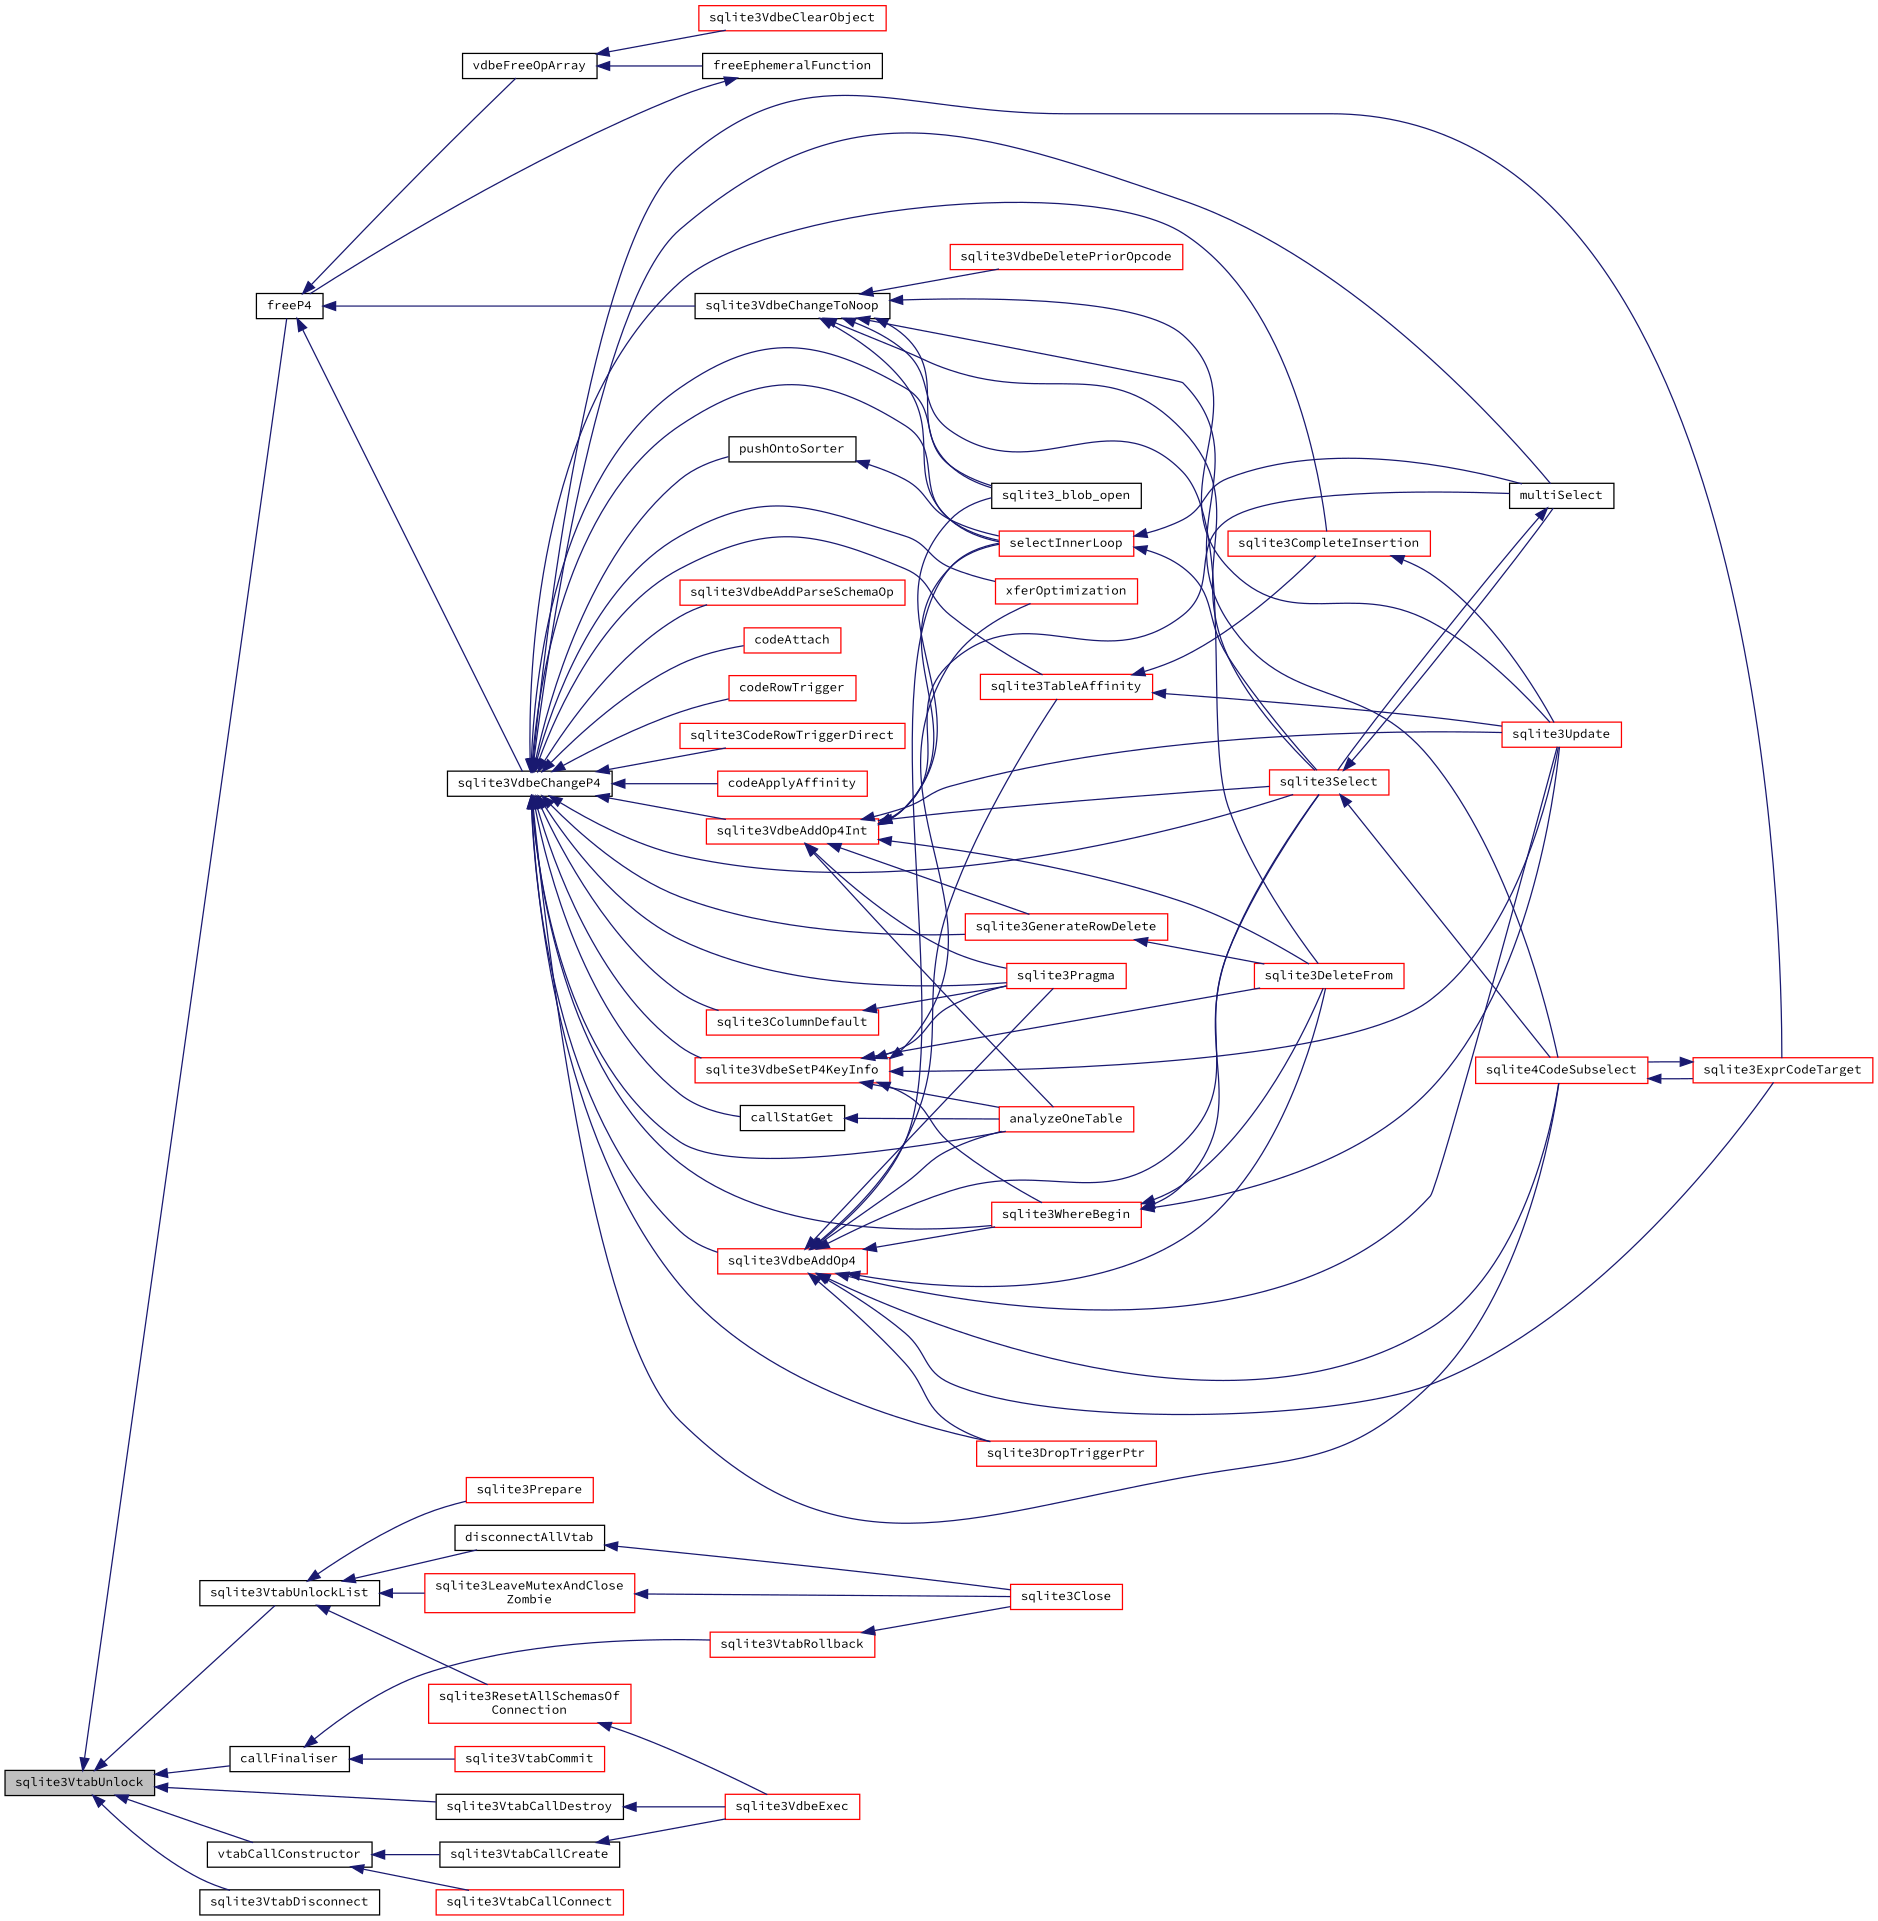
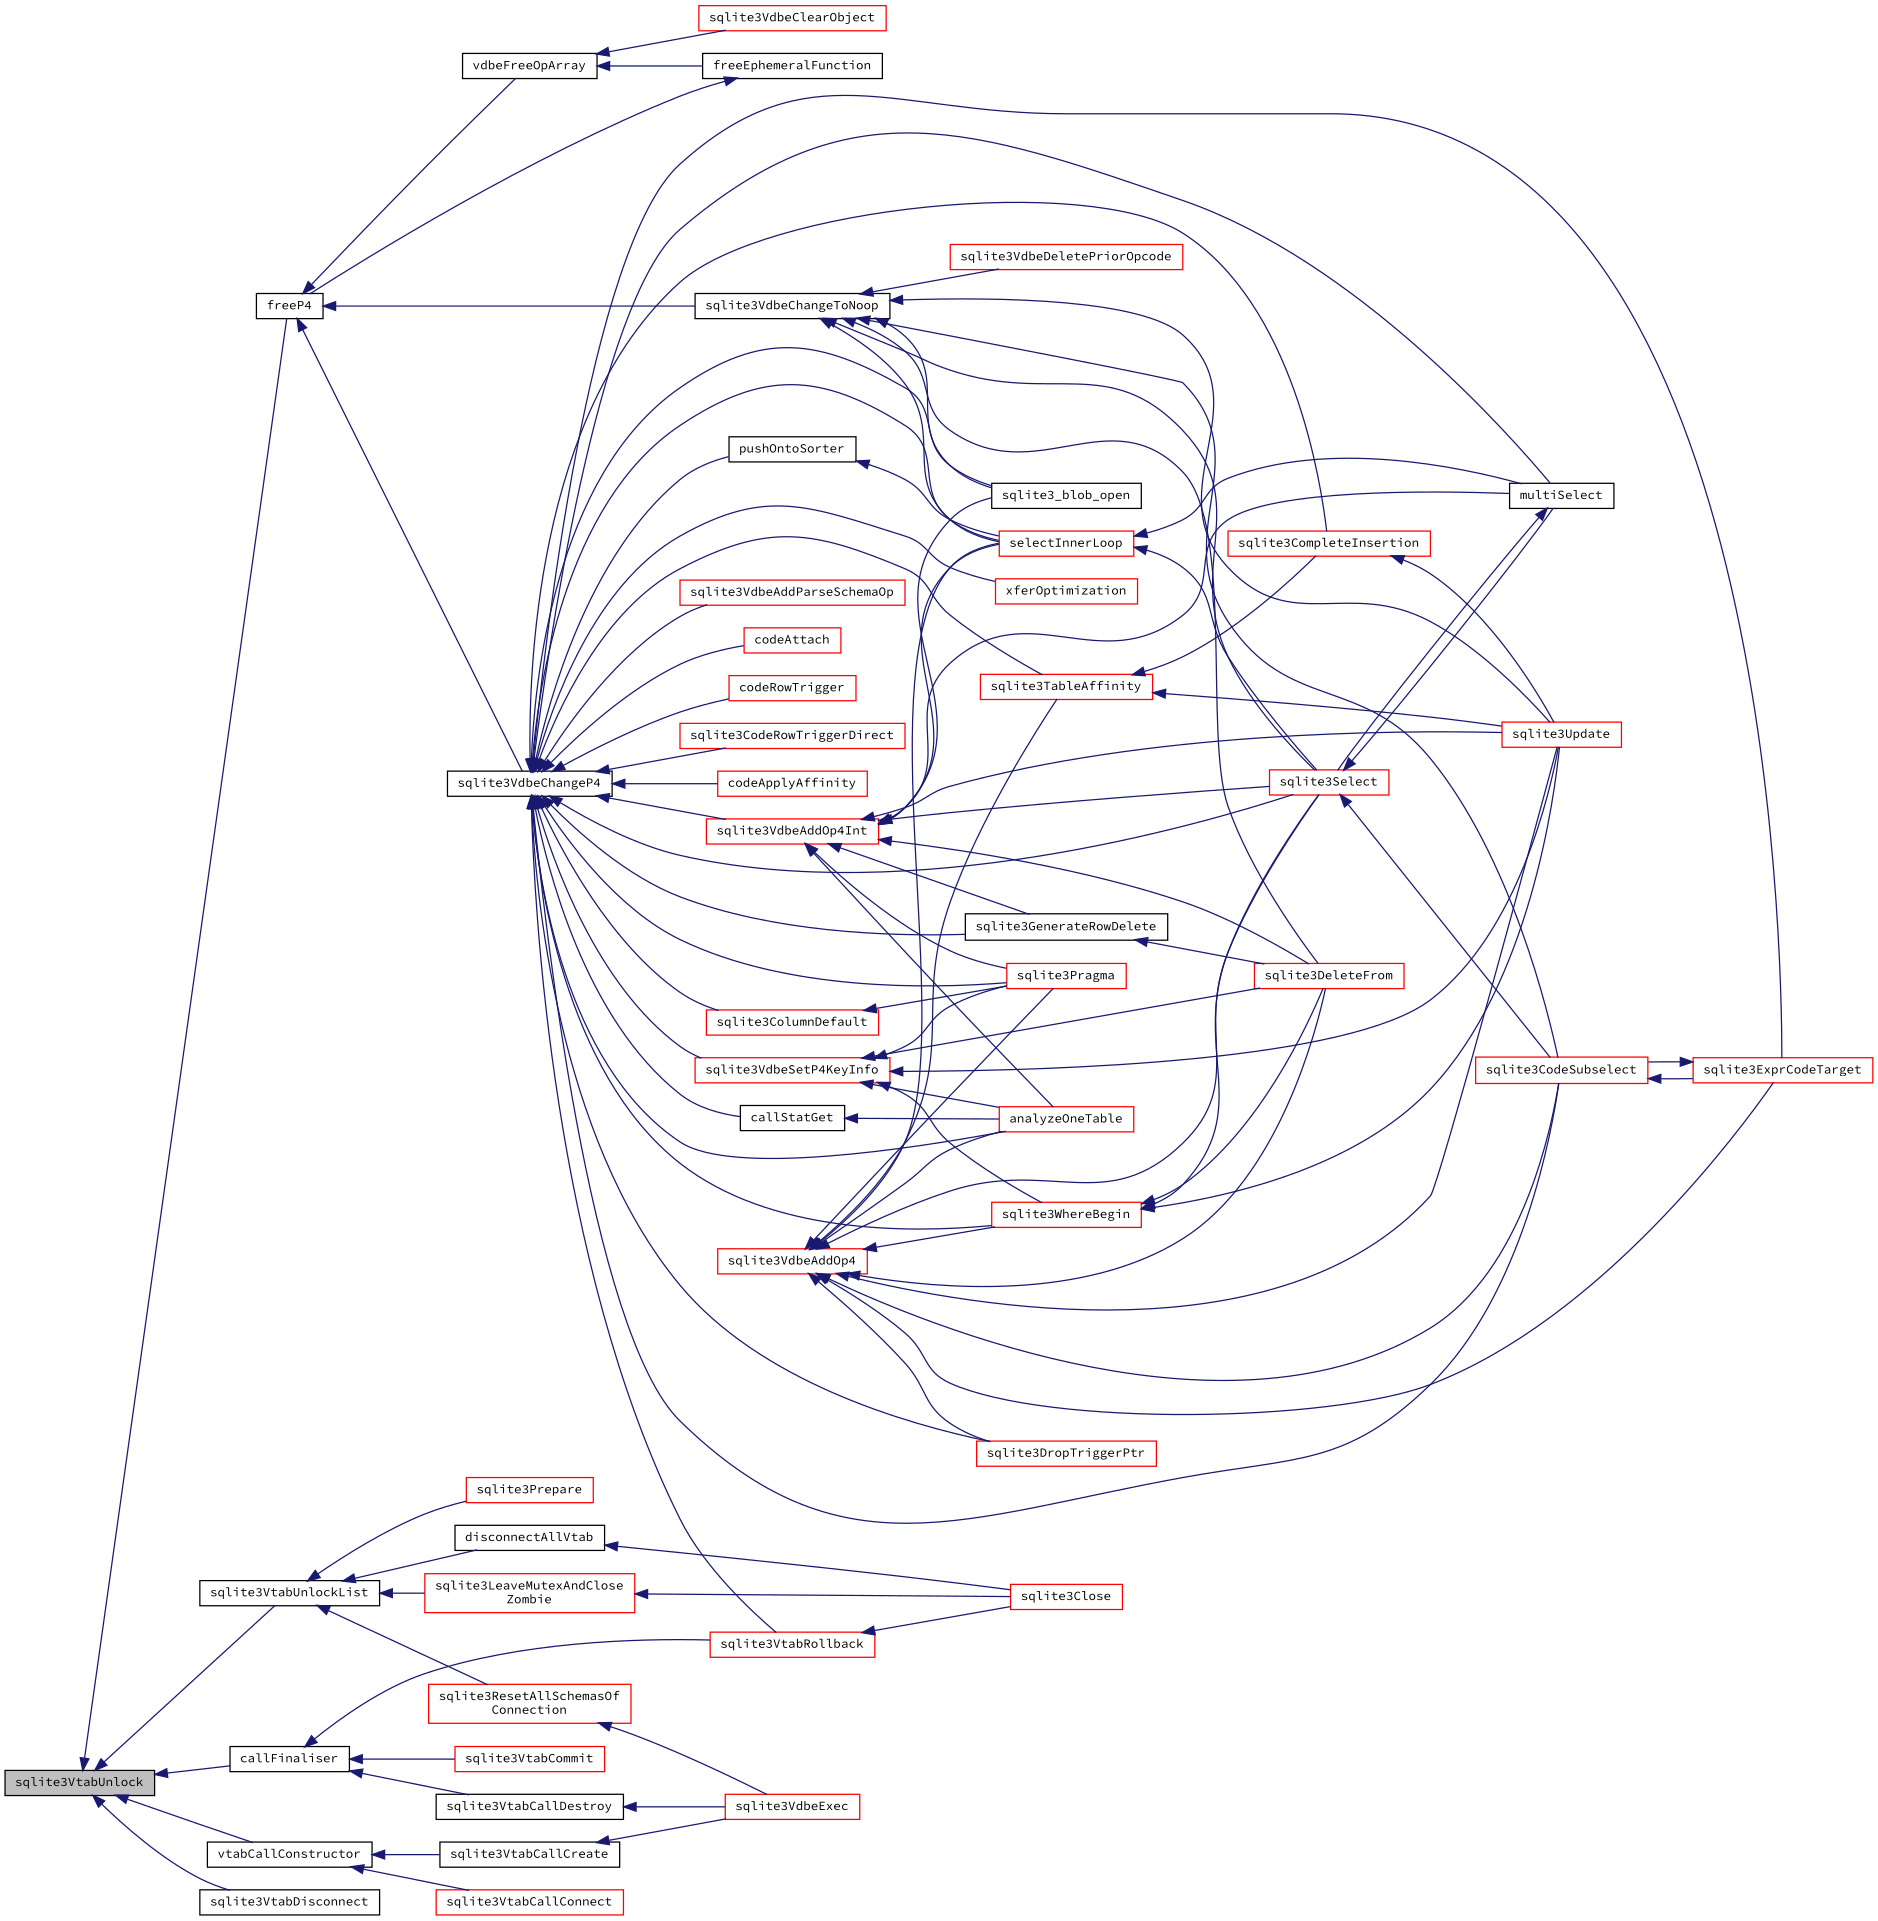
edge "xferOptimization" -> "sqlite3VdbeSetP4KeyInfo": removed
node "sqlite3GenerateRowDelete": color red -> black
node "sqlite4CodeSubselect": label "sqlite4CodeSubselect" -> "sqlite3CodeSubselect"
edge "sqlite3VdbeAddOp4" -> "sqlite3VdbeChangeP4": now "sqlite3VtabRollback" -> "sqlite3VdbeChangeP4"
edge "sqlite3VtabCallDestroy" -> "sqlite3VtabUnlock": now "sqlite3VtabCallDestroy" -> "callFinaliser"
